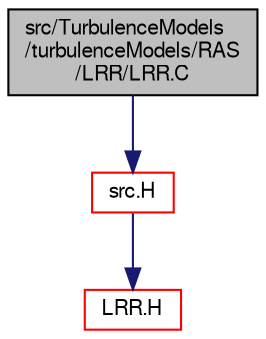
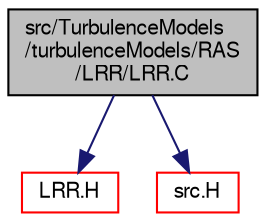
edge "src.H" -> "LRR.H": now "src/TurbulenceModels /turbulenceModels/RAS /LRR/LRR.C" -> "LRR.H"
